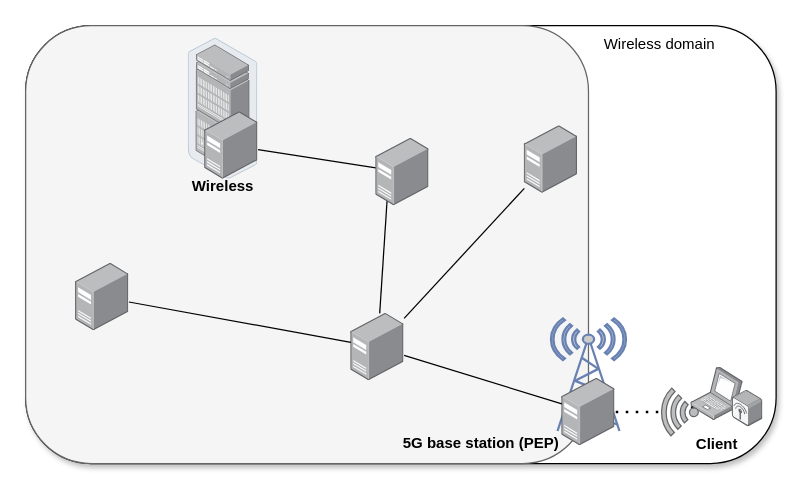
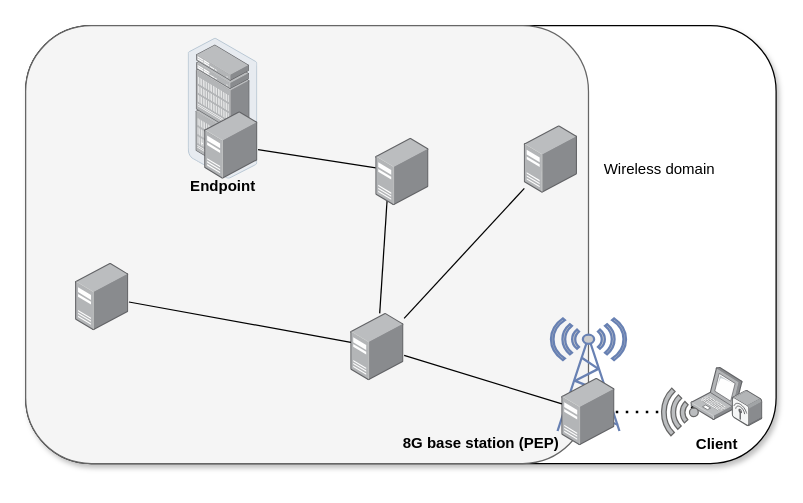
node "Wireless domain": moved (660, 44) -> (660, 169)
node "Wireless": label "Wireless" -> "Endpoint"
node "5G base station (PEP)": label "5G base station (PEP)" -> "8G base station (PEP)"
